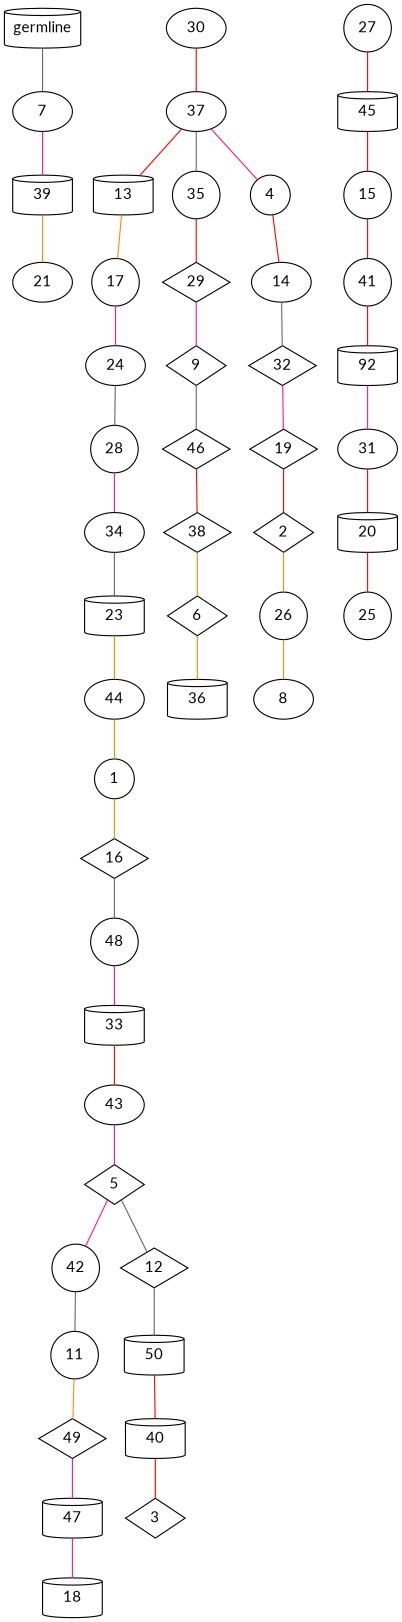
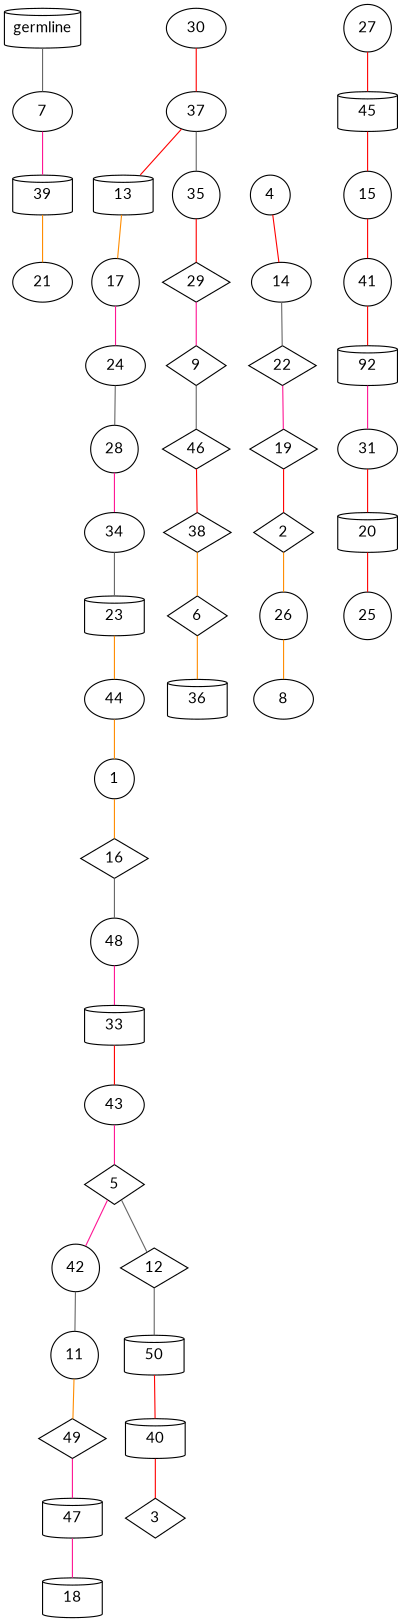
edge "37" -- "4": removed
node "32": label "32" -> "22"
